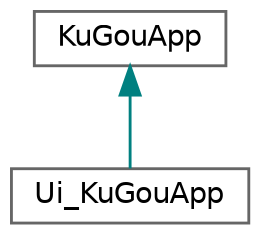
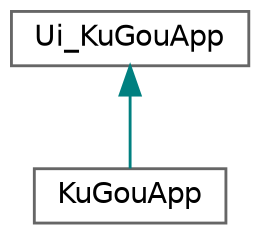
edge "Ui_KuGouApp" -> "KuGouApp": reversed
